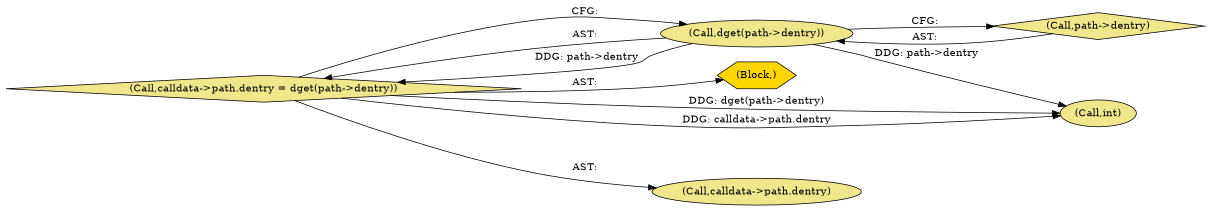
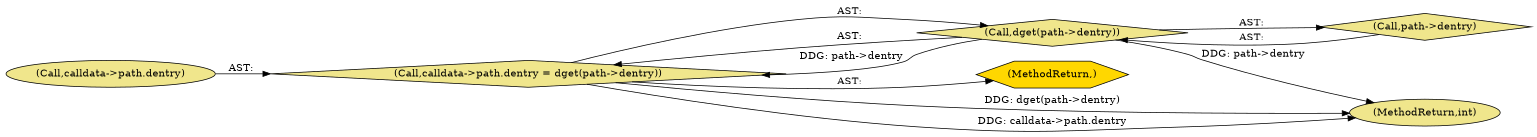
edge "(Call,calldata->path.dentry = dget(path->dentry))" -> "(Call,dget(path->dentry))": label "CFG: " -> "AST: "
edge "(Call,dget(path->dentry))" -> "(Call,path->dentry)": label "CFG: " -> "AST: "
node "(Call,dget(path->dentry))": shape ellipse -> diamond
node "(Block,)": label "(Block,)" -> "(MethodReturn,)"
node "(Call,int)": label "(Call,int)" -> "(MethodReturn,int)"
edge "(Call,calldata->path.dentry = dget(path->dentry))" -> "(Call,calldata->path.dentry)": reversed
